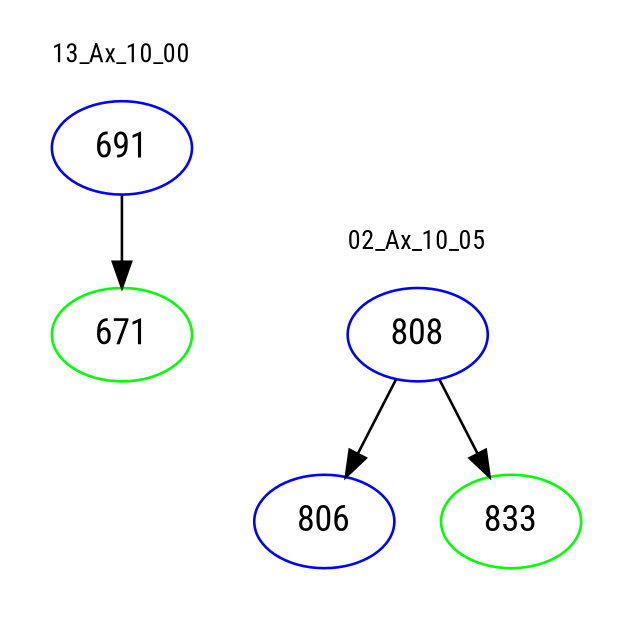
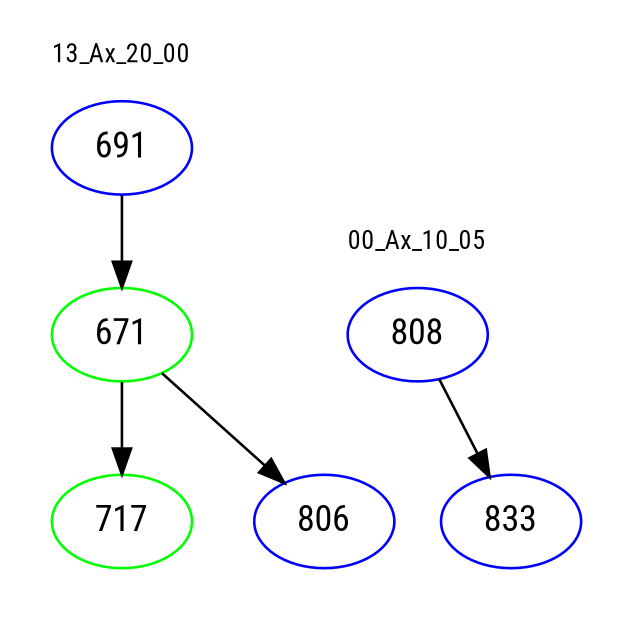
cluster "13_Ax_10_00": label "13_Ax_10_00" -> "13_Ax_20_00"
cluster "02_Ax_10_05": label "02_Ax_10_05" -> "00_Ax_10_05"
edge "808" -> "806": now "671" -> "806"
node "717": added
node "833": color green -> blue
